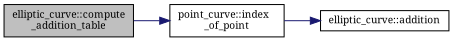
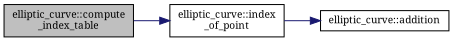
node "elliptic_curve::compute _addition_table": label "elliptic_curve::compute _addition_table" -> "elliptic_curve::compute _index_table"
node "point_curve::index _of_point": label "point_curve::index _of_point" -> "elliptic_curve::index _of_point"
